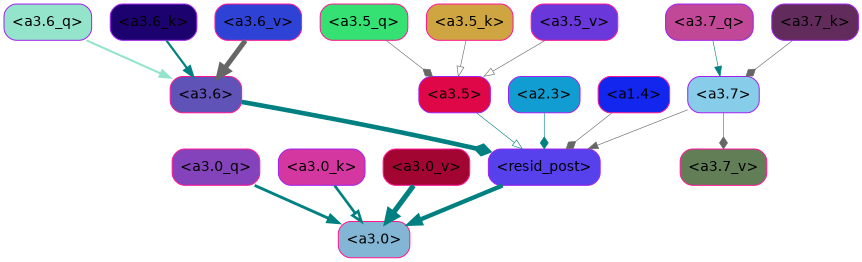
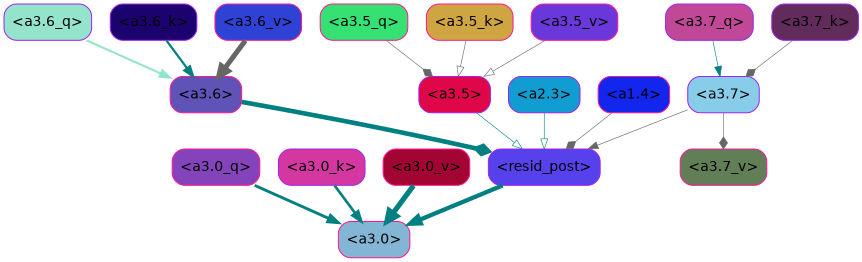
edge "<a2.3>" -> "<resid_post>": arrowhead diamond -> onormal
edge "<a3.0_k>" -> "<a3.0>": arrowhead onormal -> normal
